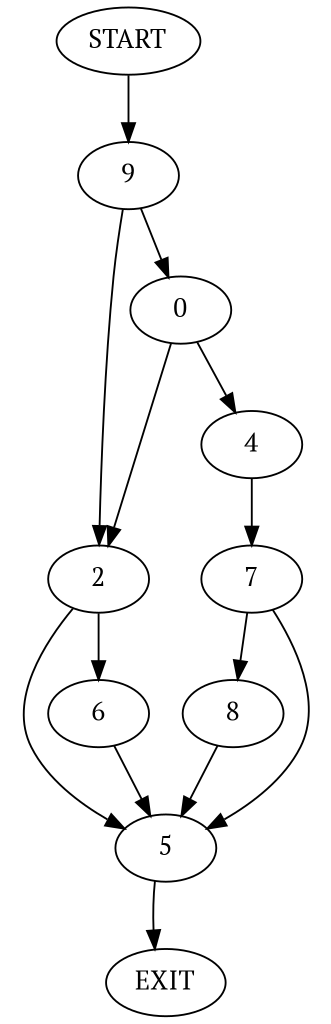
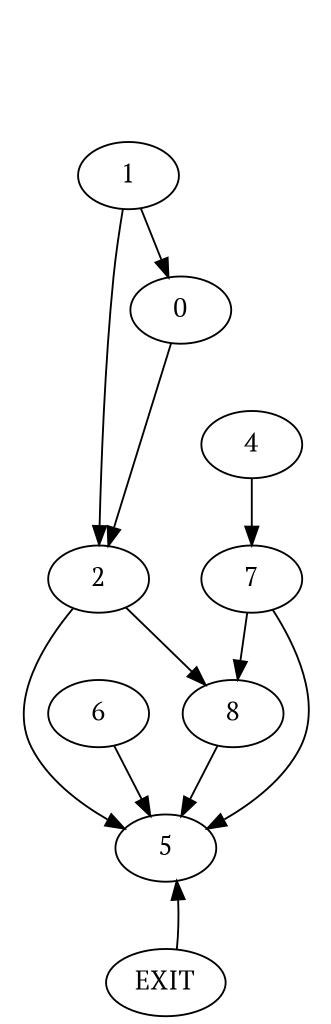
node "START": removed
node "9": label "9" -> "1"
edge "0" -> "4": removed
edge "2" -> "6": now "2" -> "8"
edge "5" -> "EXIT": reversed
